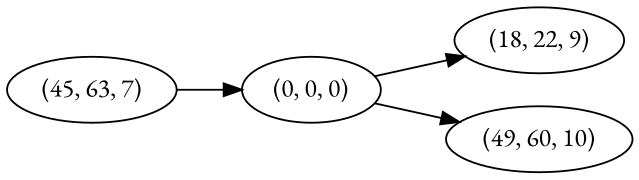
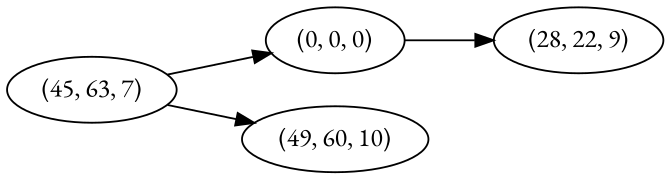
node "(18, 22, 9)": label "(18, 22, 9)" -> "(28, 22, 9)"
edge "(0, 0, 0)" -> "(49, 60, 10)": now "(45, 63, 7)" -> "(49, 60, 10)"
